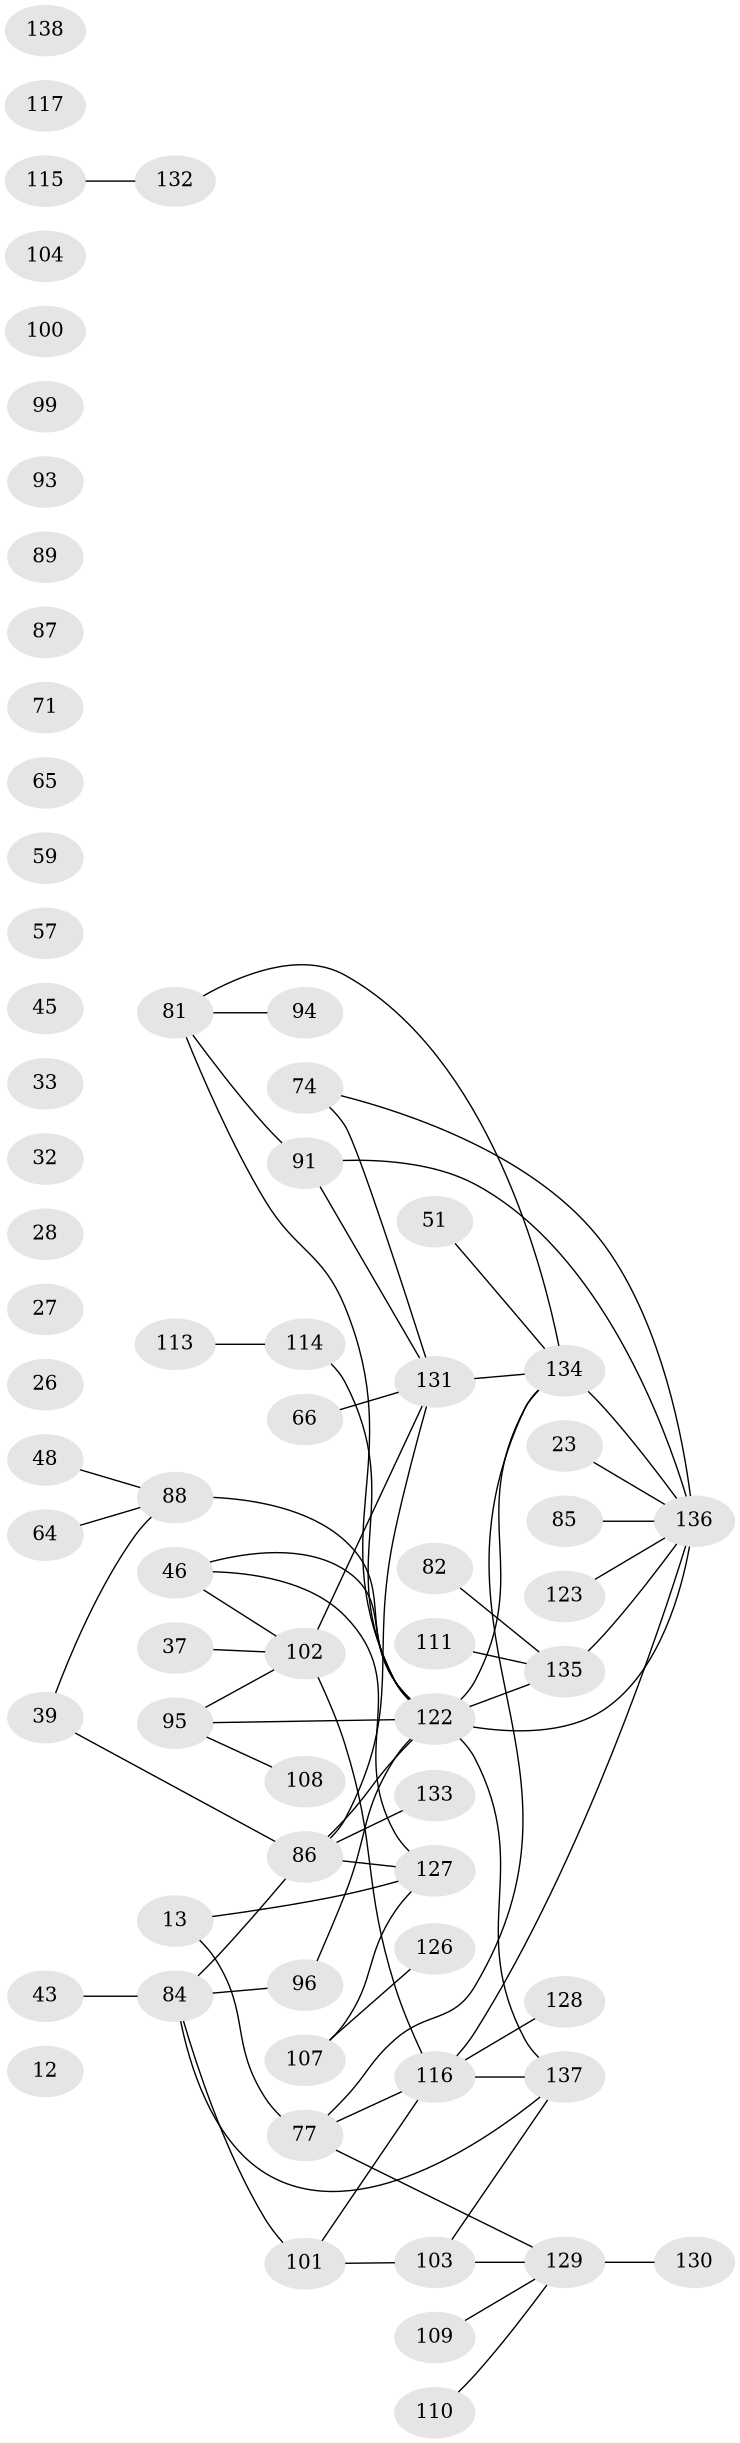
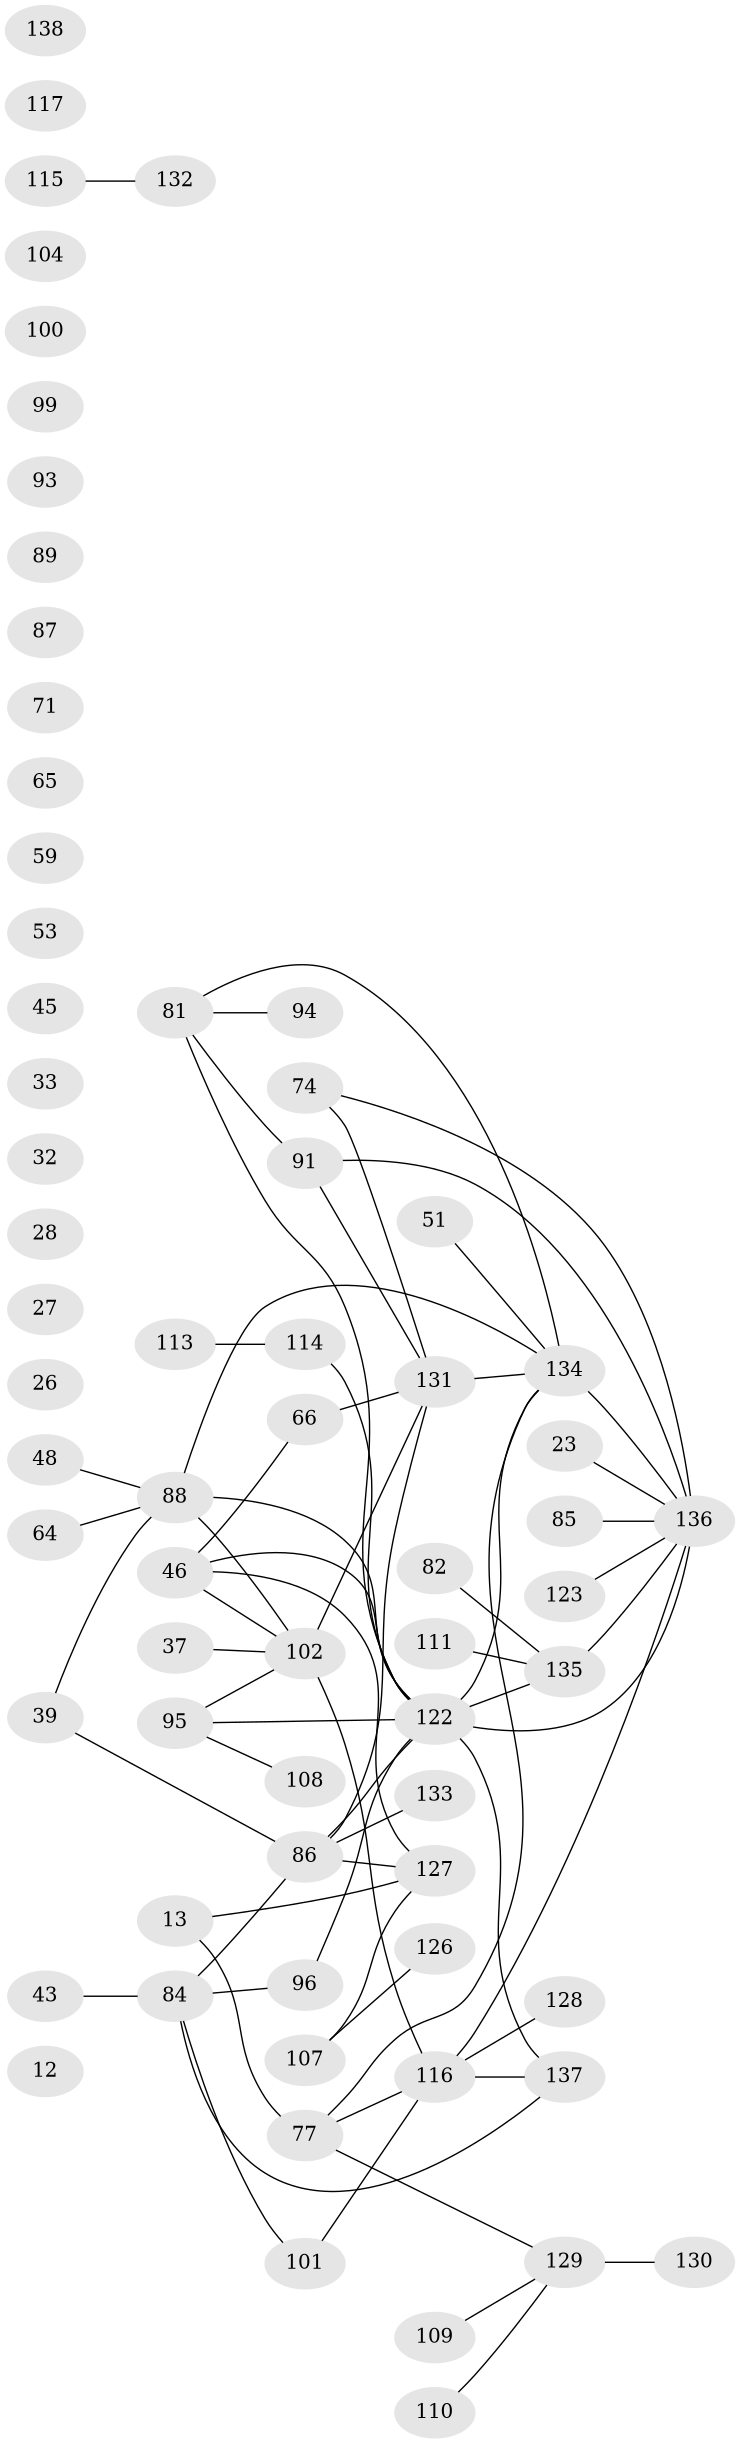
node "57": label "57" -> "53"
edge "134" -- "88": added
edge "66" -- "46": added
edge "88" -- "102": added
node "103": removed
